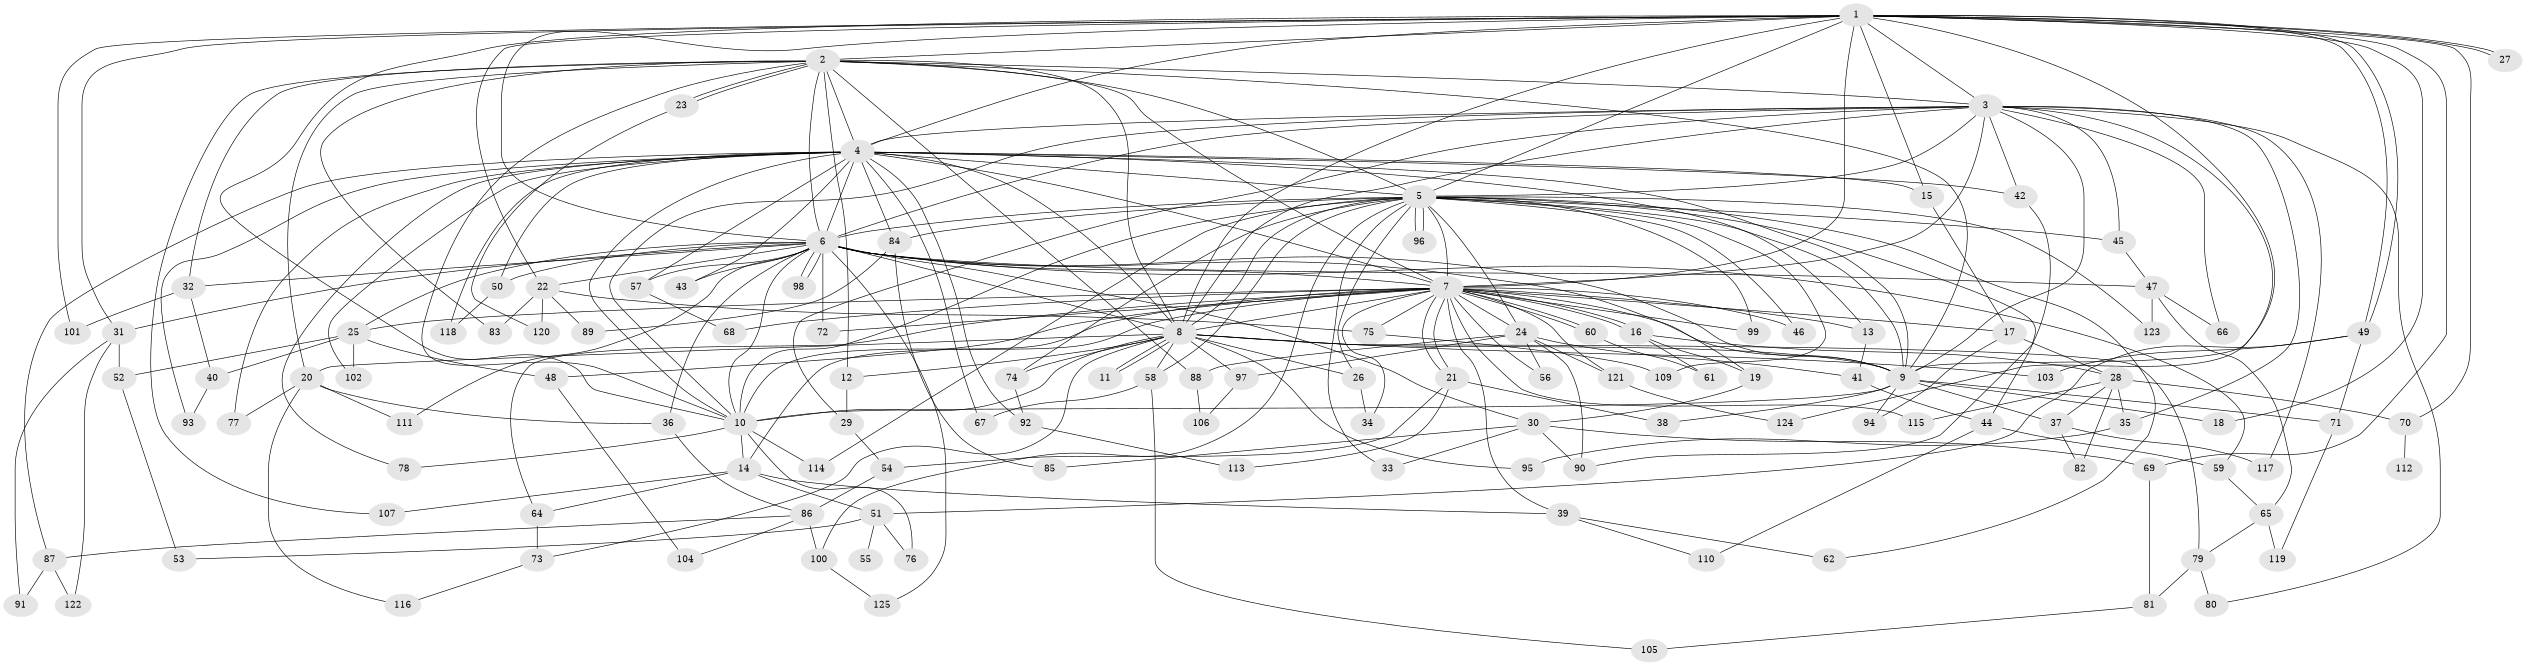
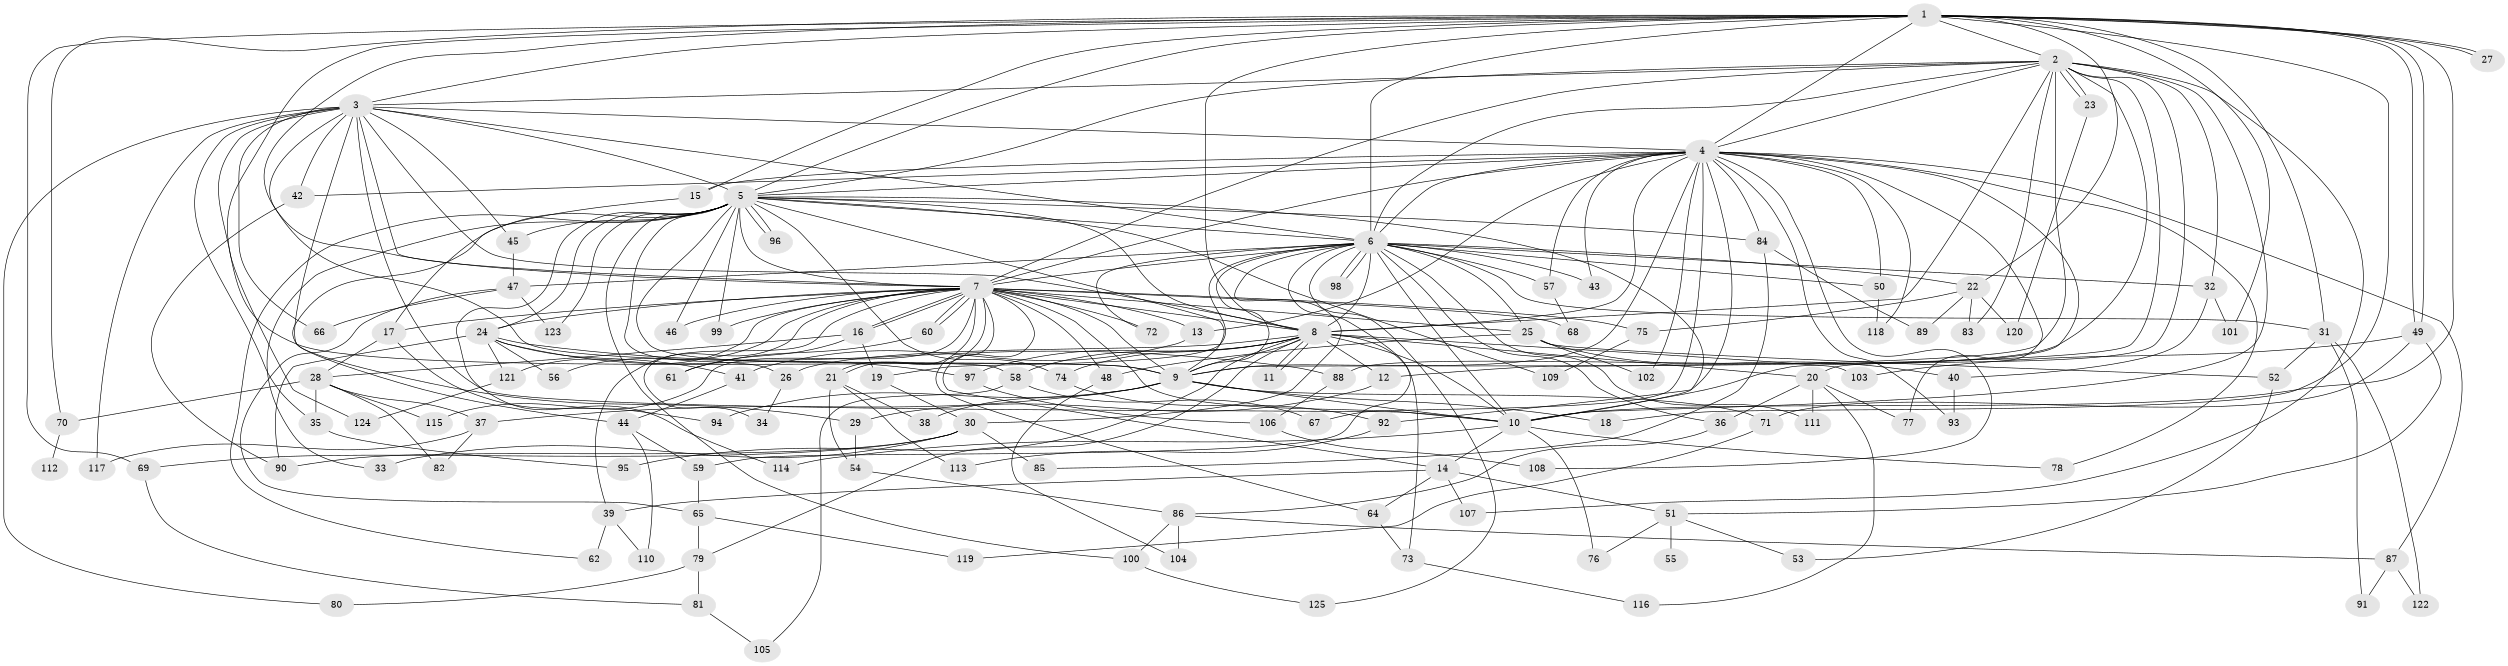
node "108": added
